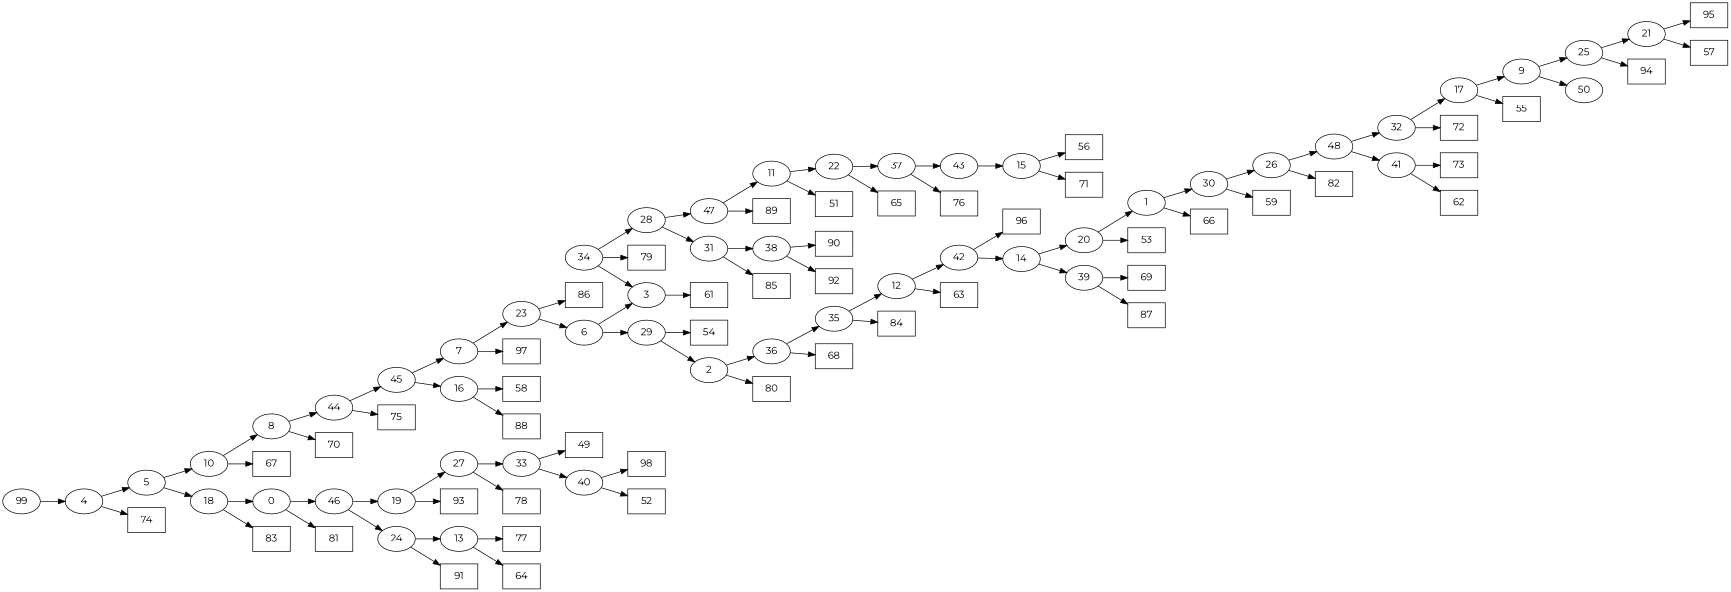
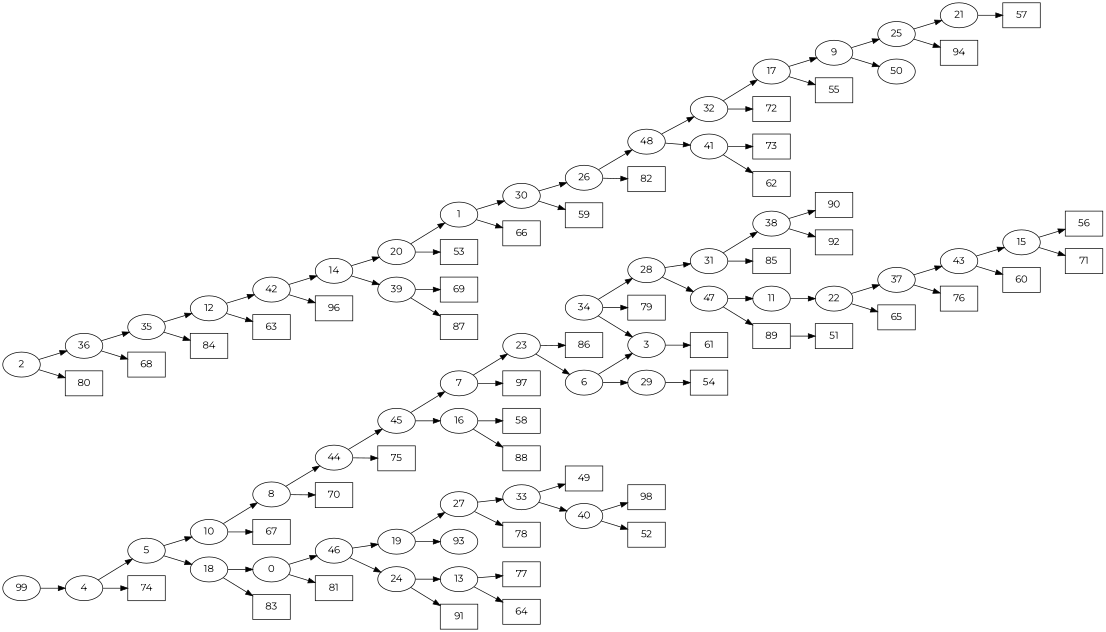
node "95": removed
edge "11" -> "51": now "89" -> "51"
node "60": added
edge "29" -> "2": removed
node "93": shape box -> ellipse
